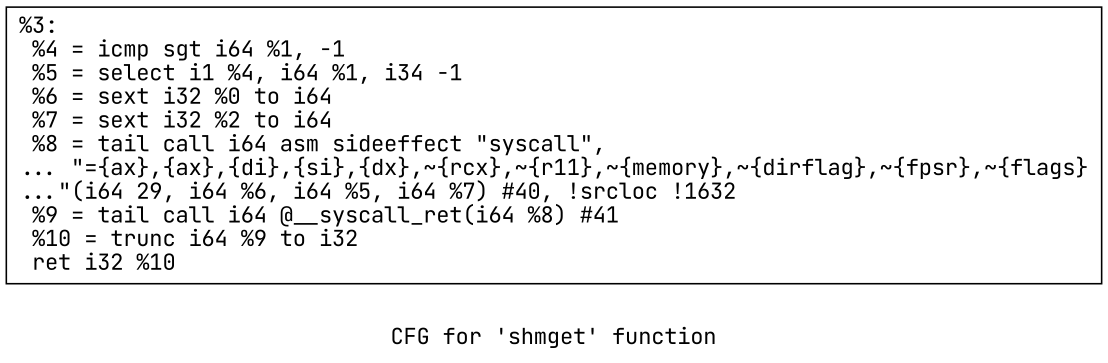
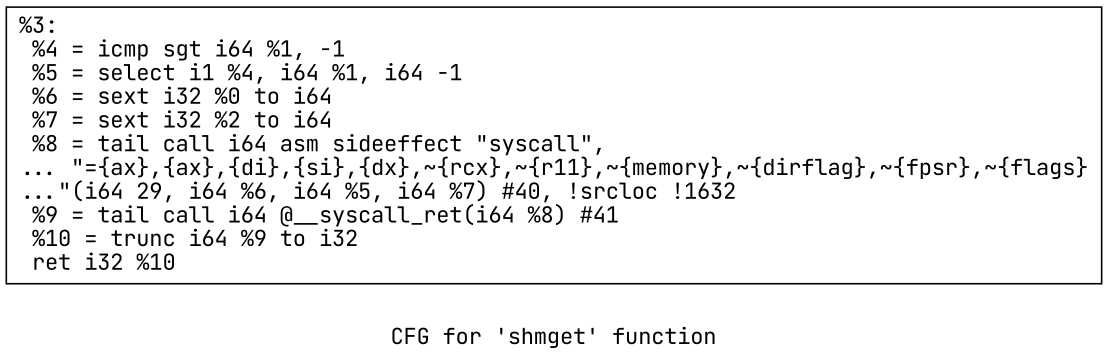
node "%3:": text "%5 = select i1 %4, i64 %1, i34 -1" -> "%5 = select i1 %4, i64 %1, i64 -1"
